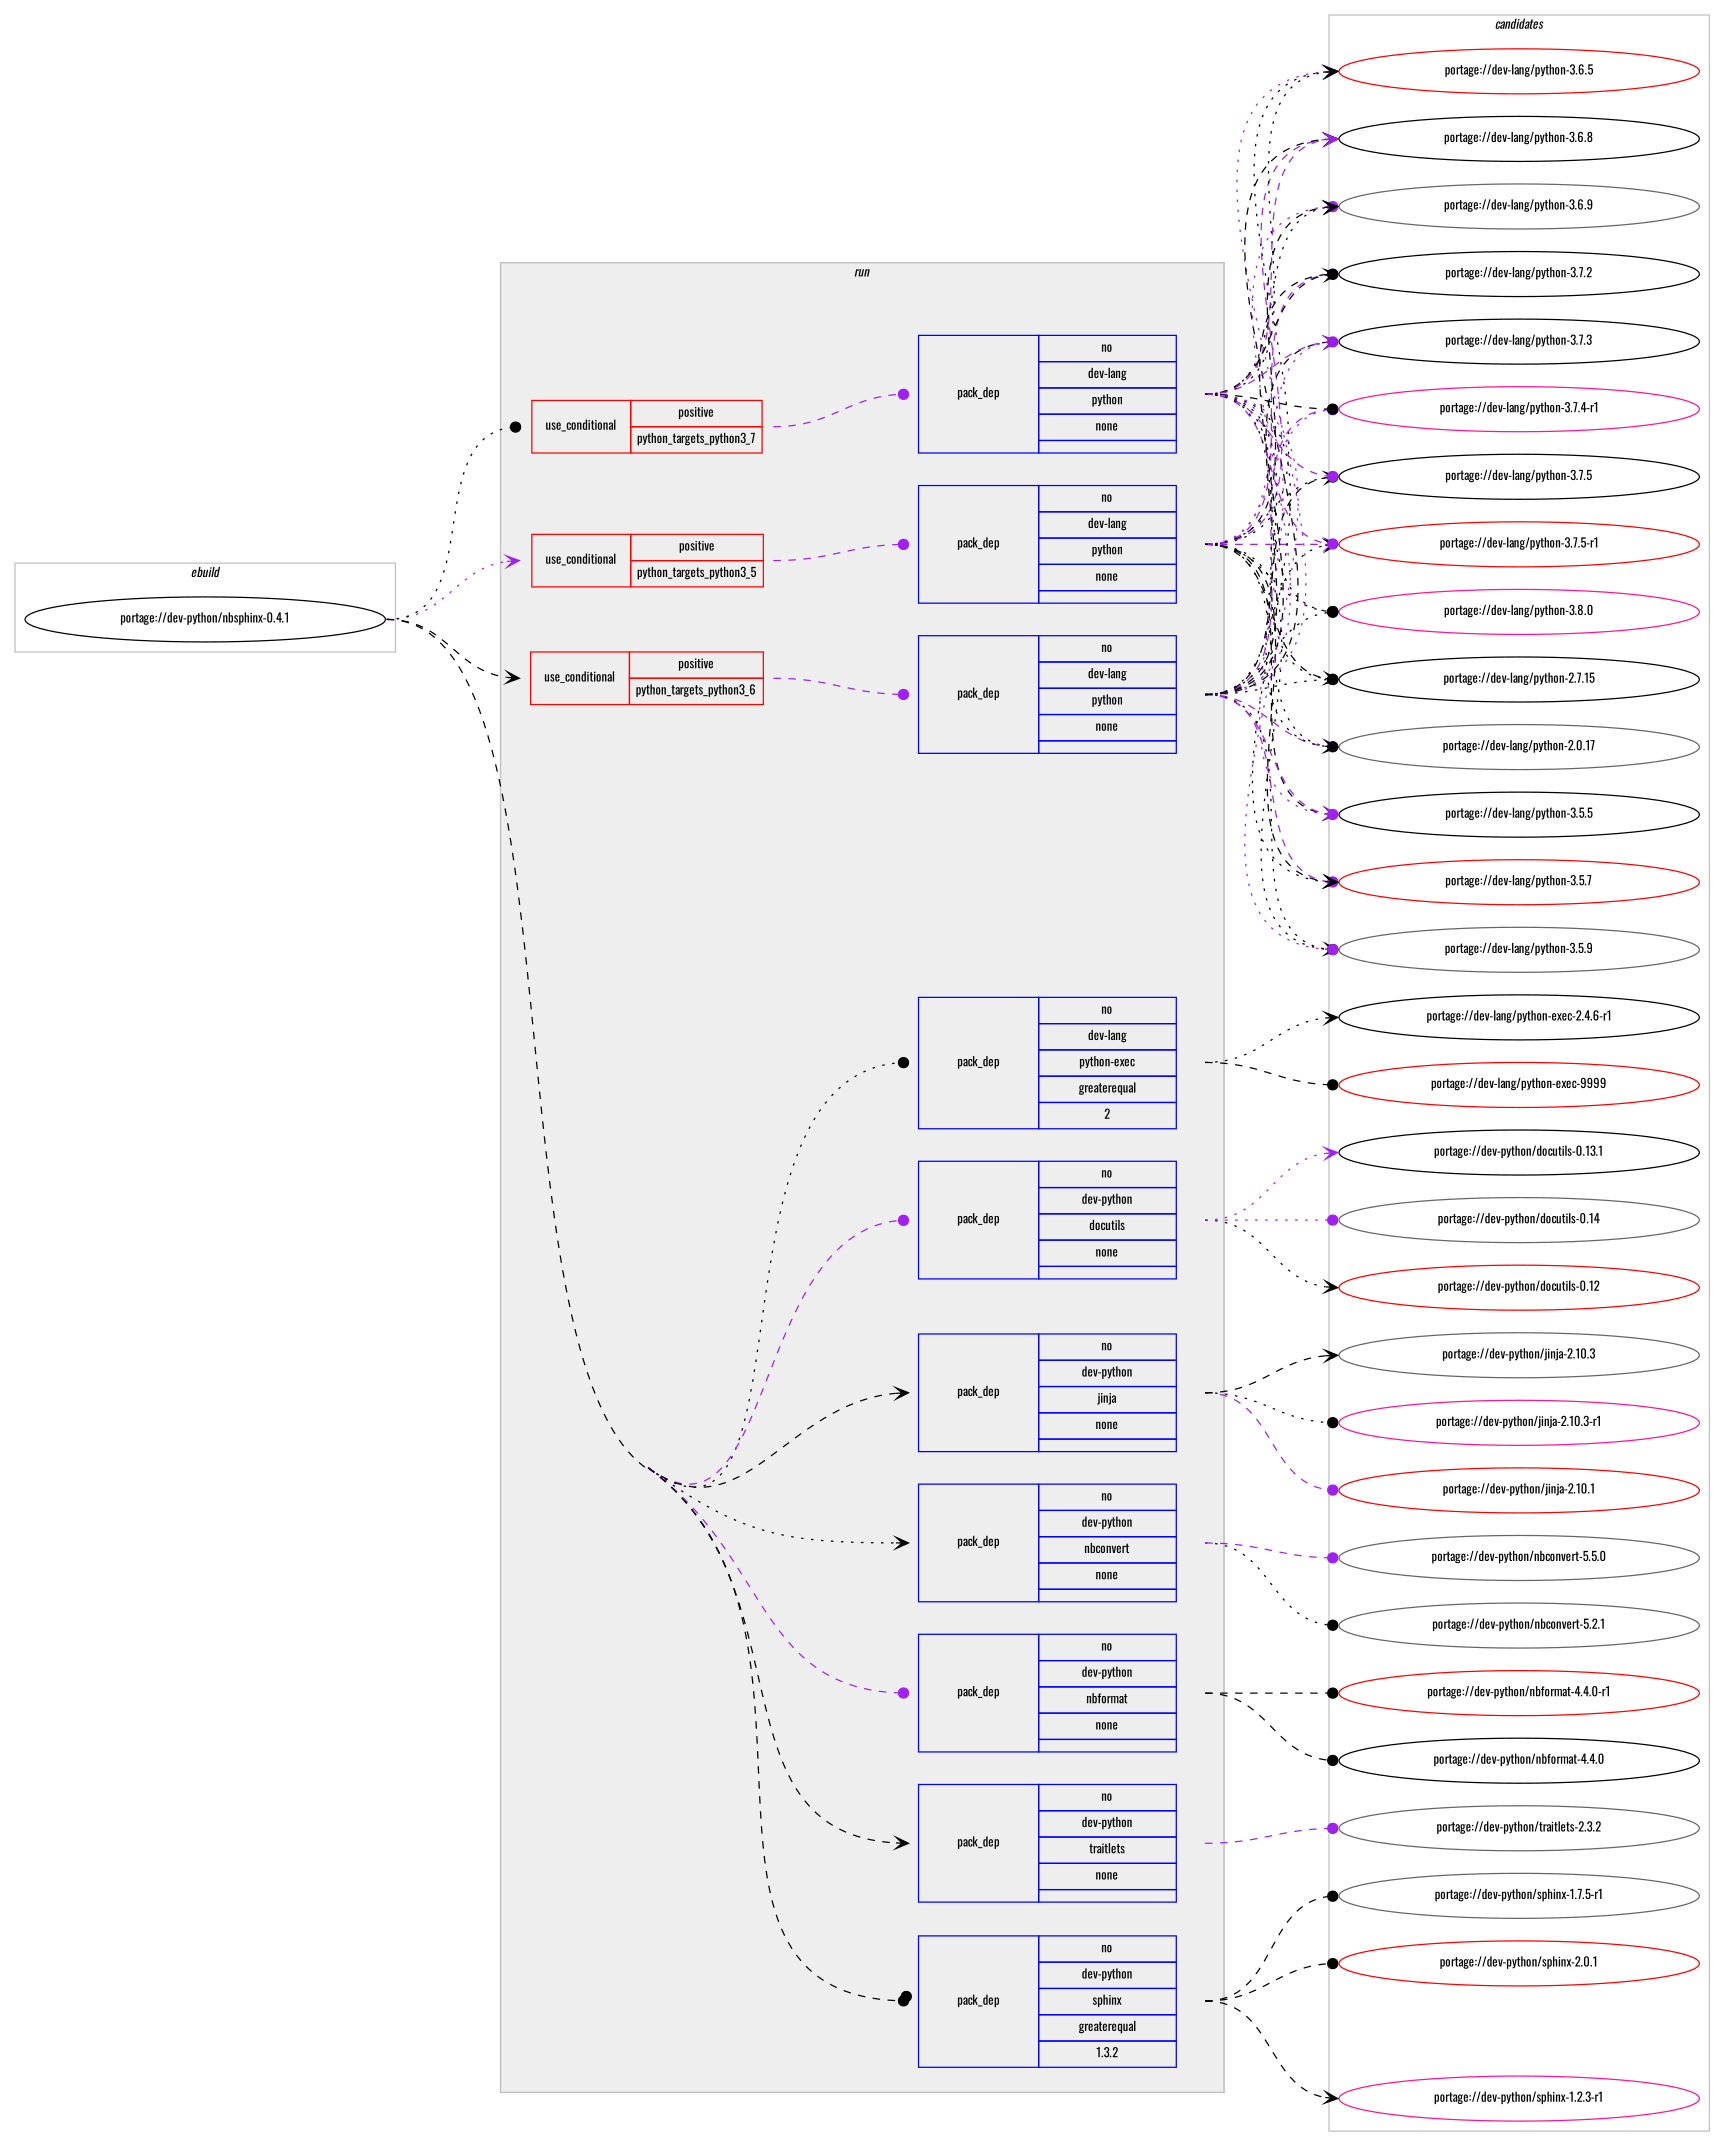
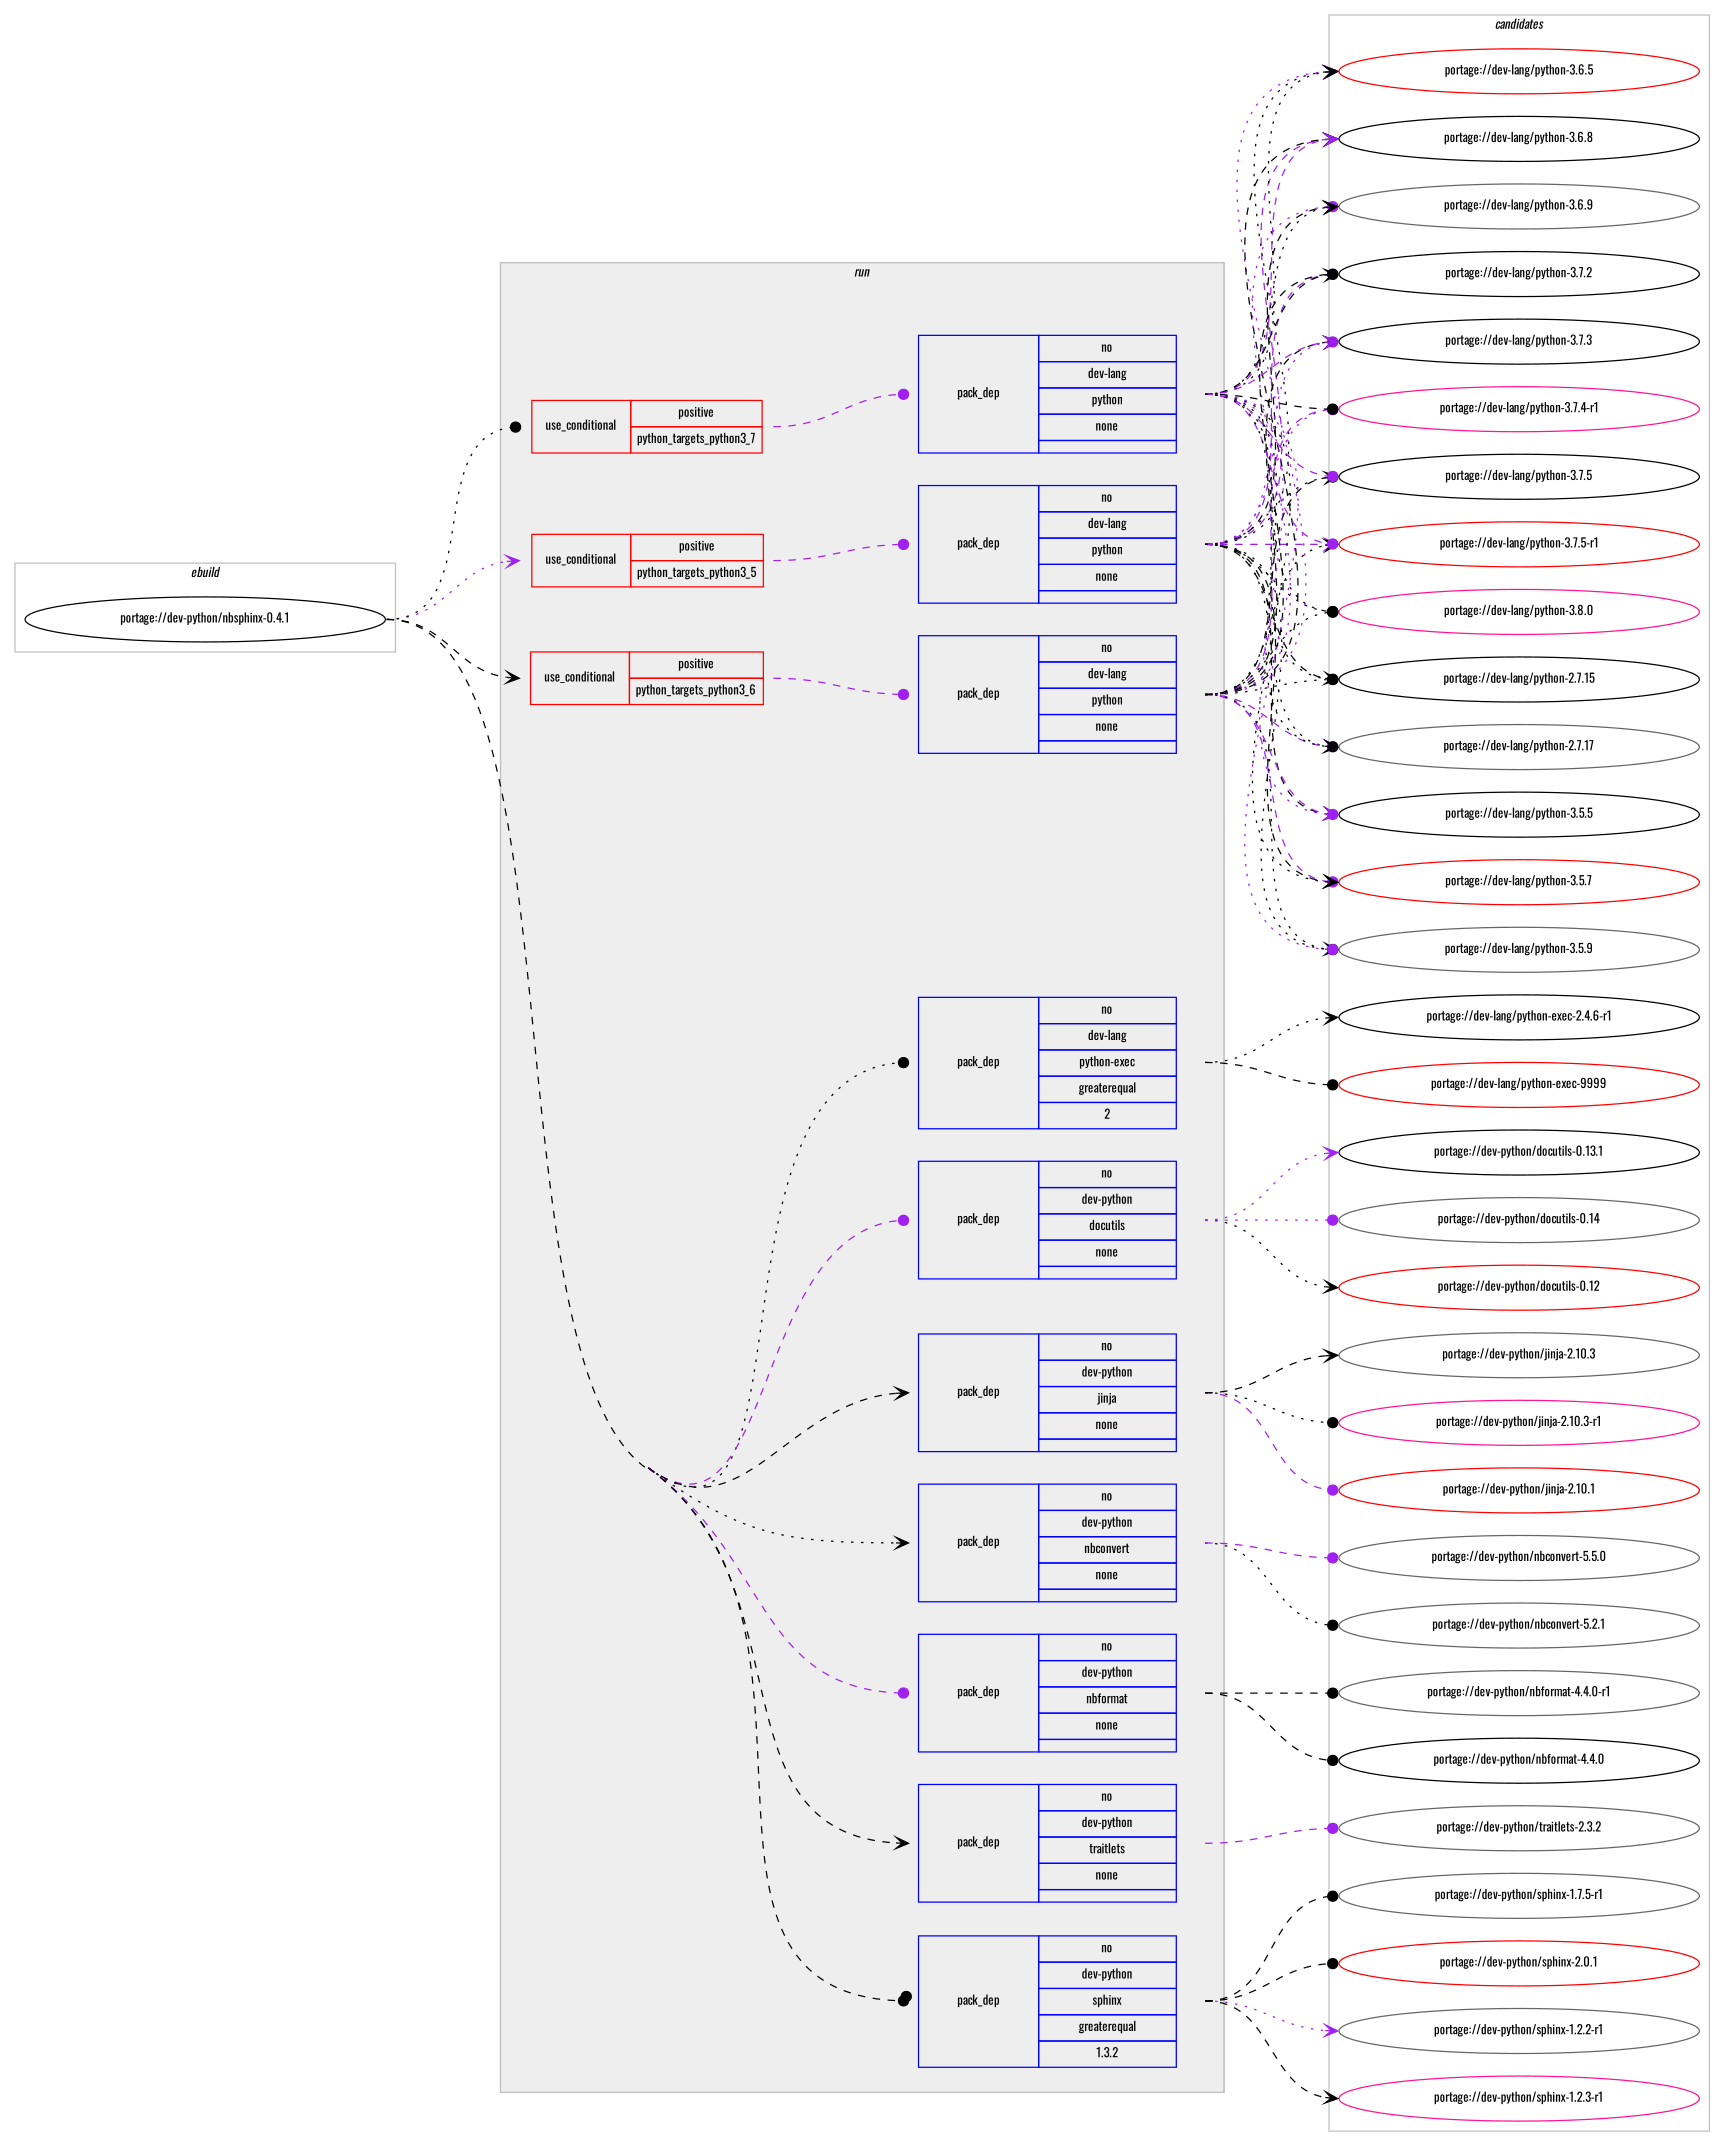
node "portage://dev-lang/python-2.0.17": label "portage://dev-lang/python-2.0.17" -> "portage://dev-lang/python-2.7.17"
node "portage://dev-python/nbformat-4.4.0-r1": color red -> gray40
node "portage://dev-python/sphinx-1.2.2-r1": added
